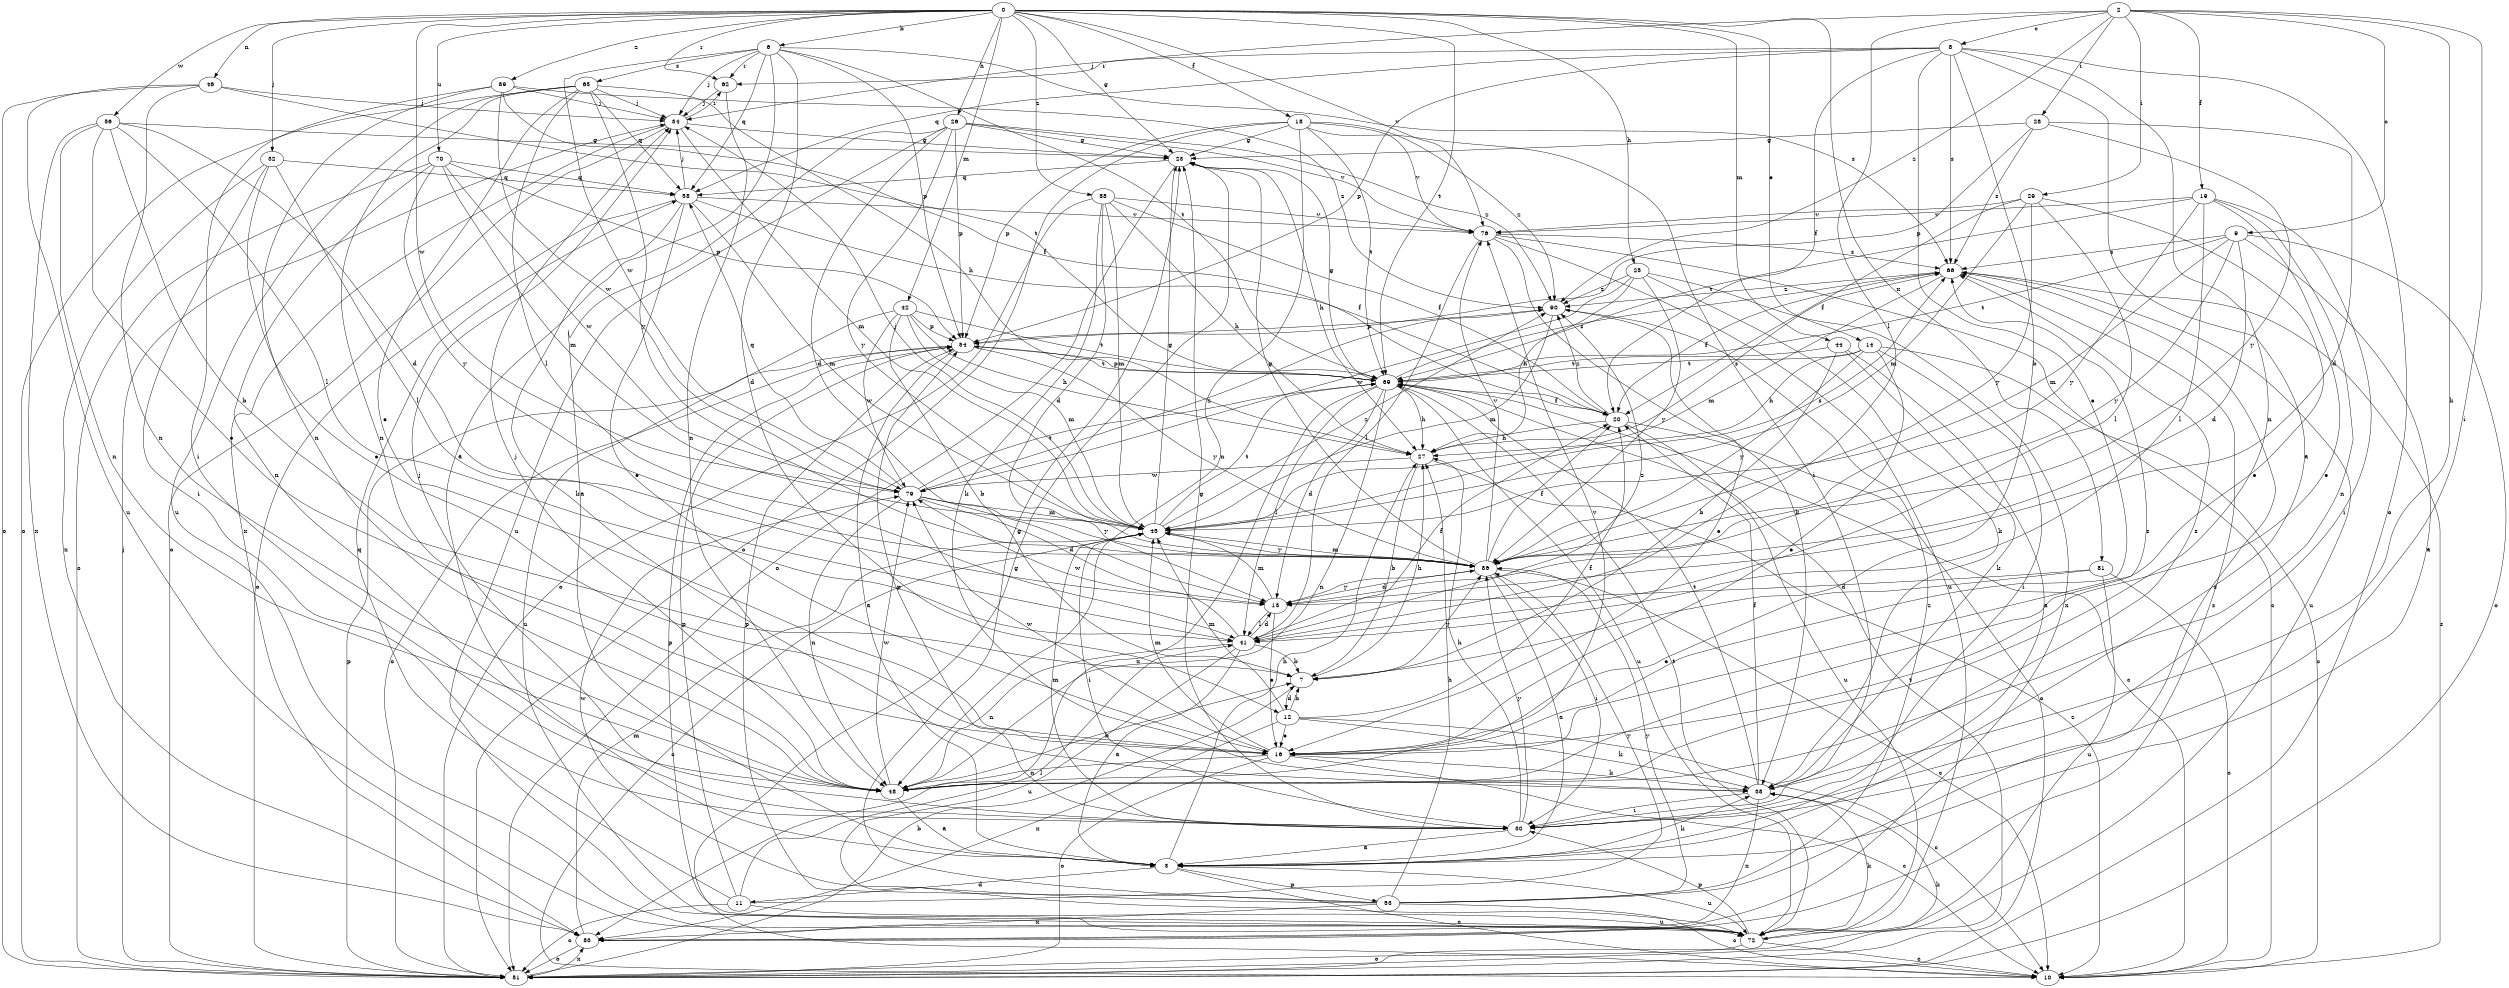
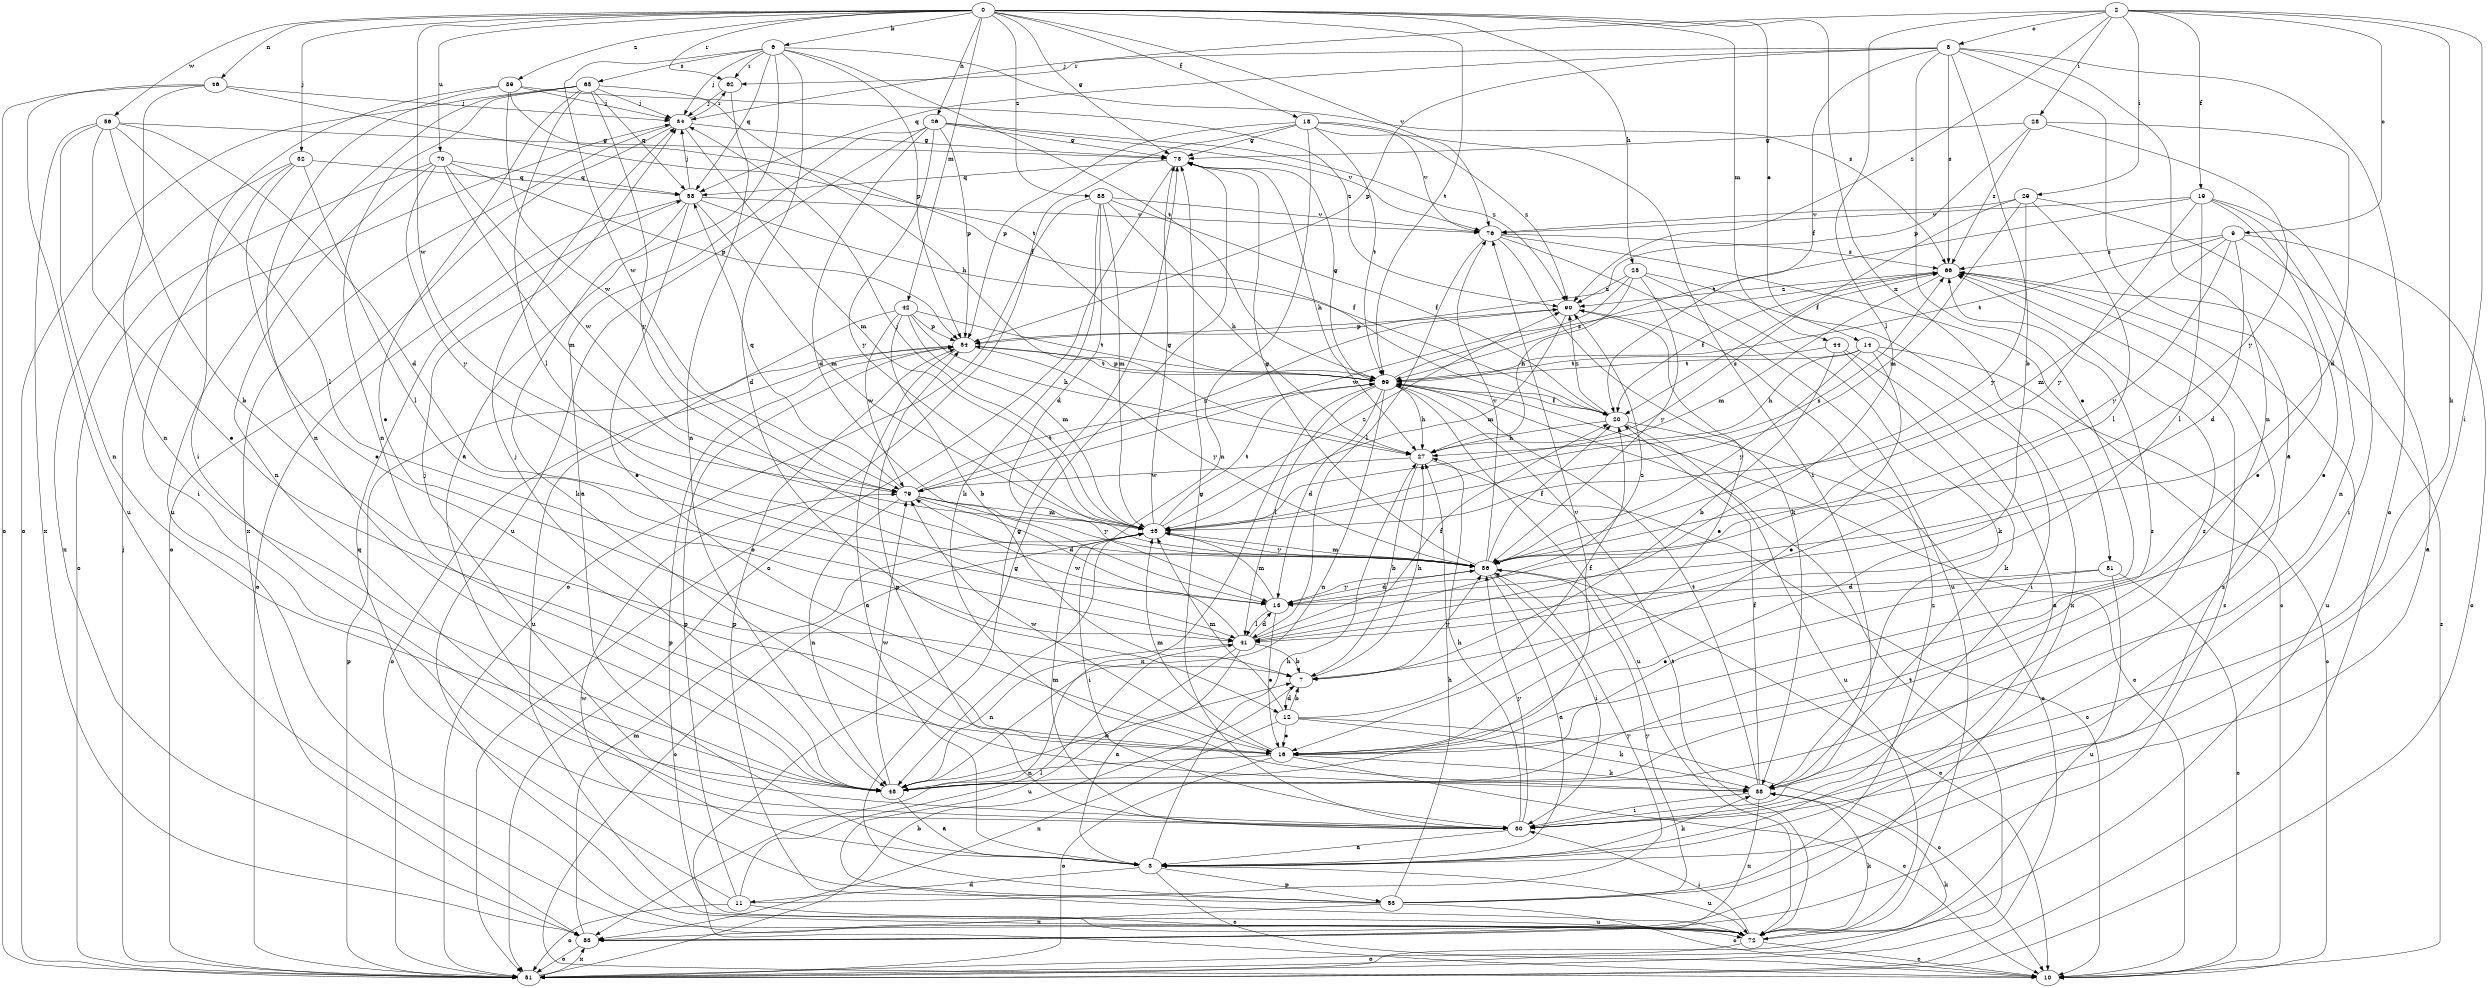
node "23": label "23" -> "73"
edge "27" -> "10": label "z" -> "c"
edge "72" -> "30": label "p" -> "i"
